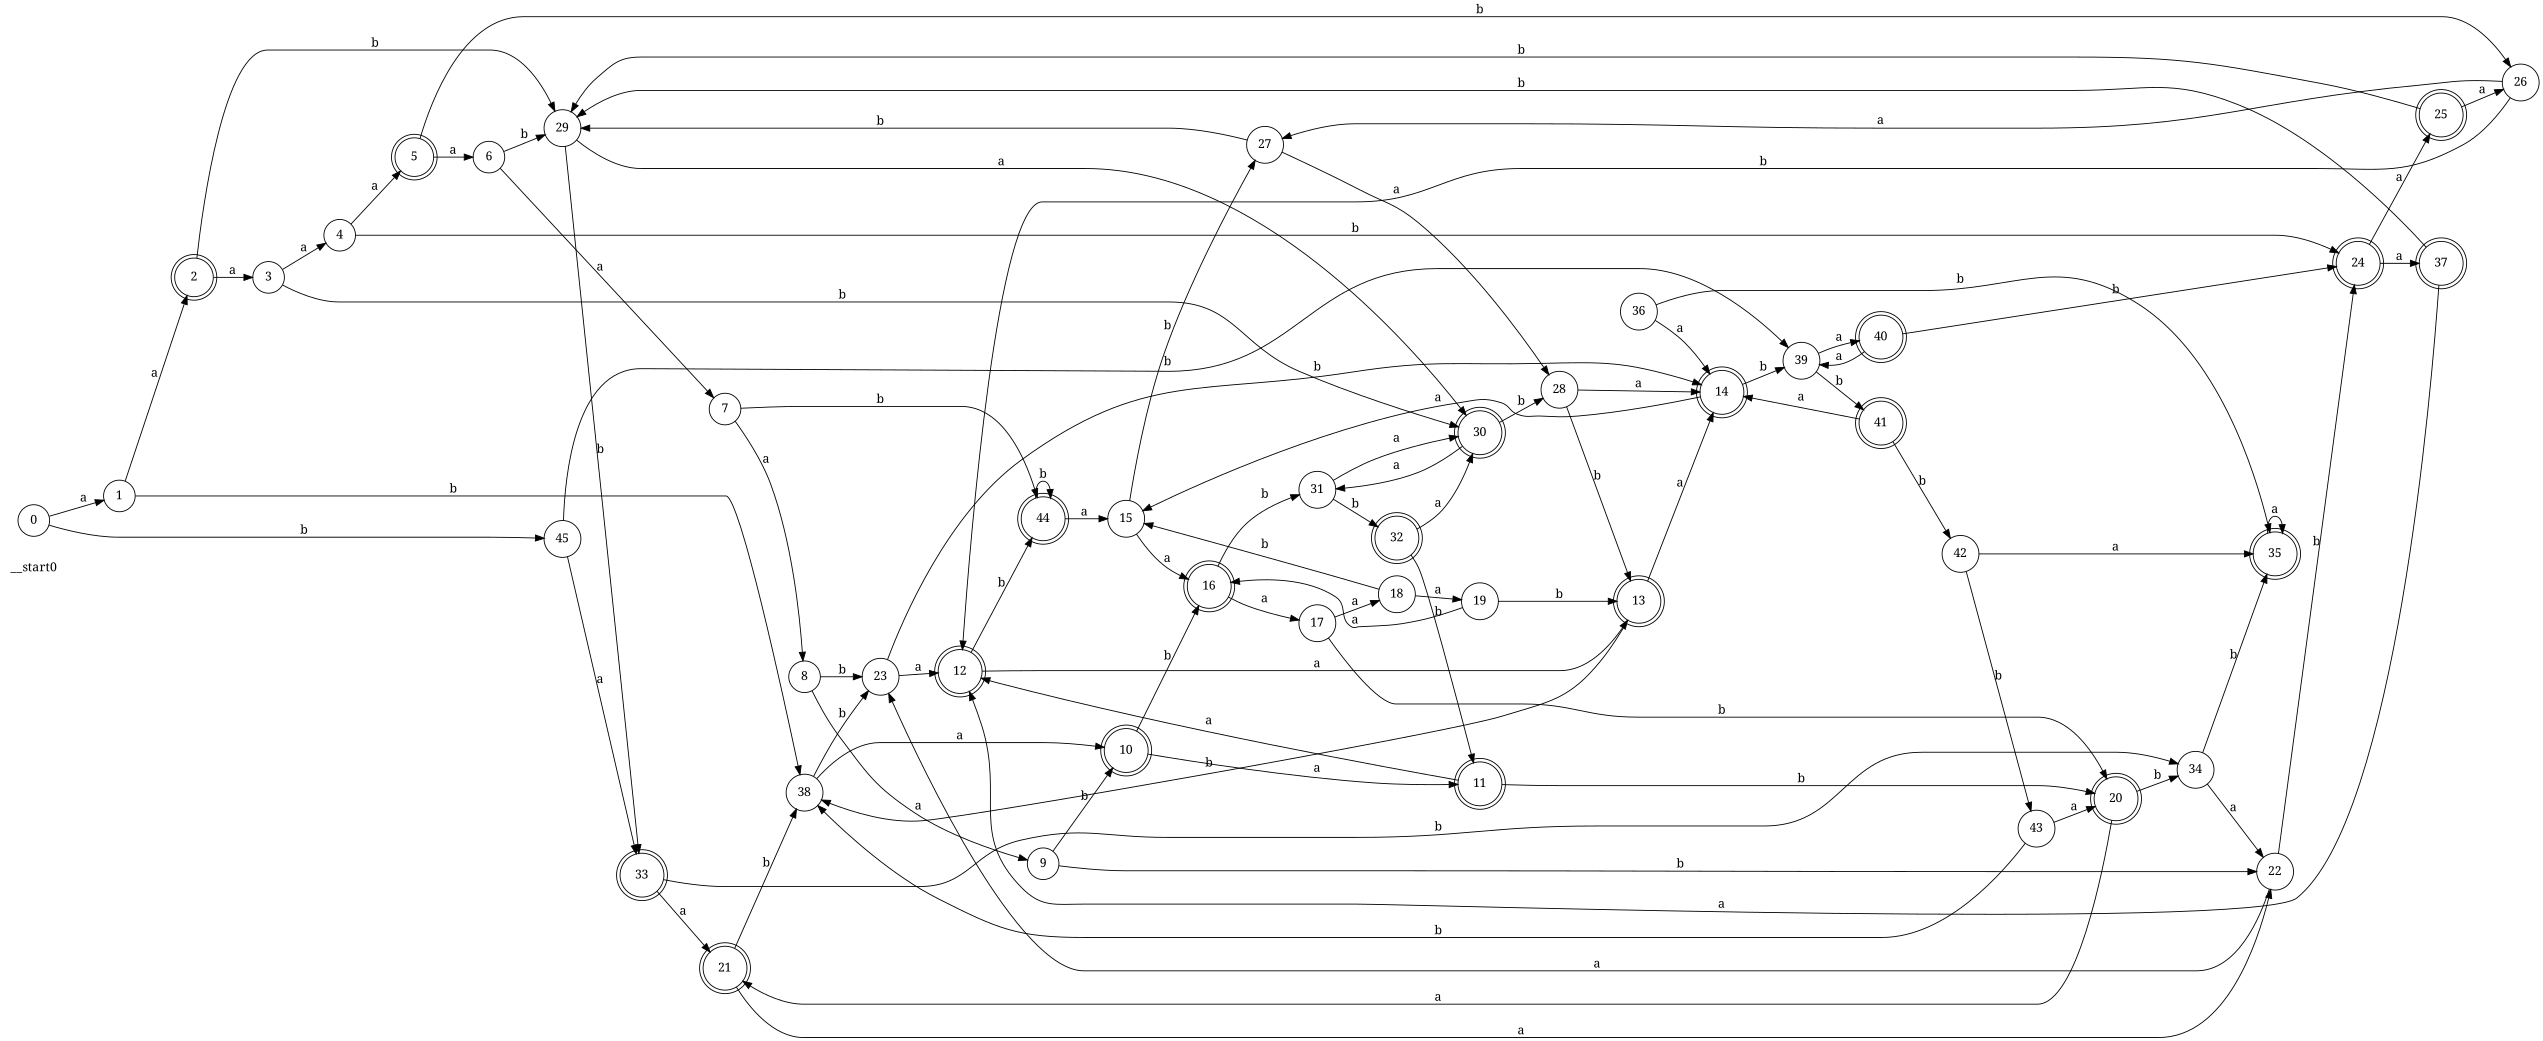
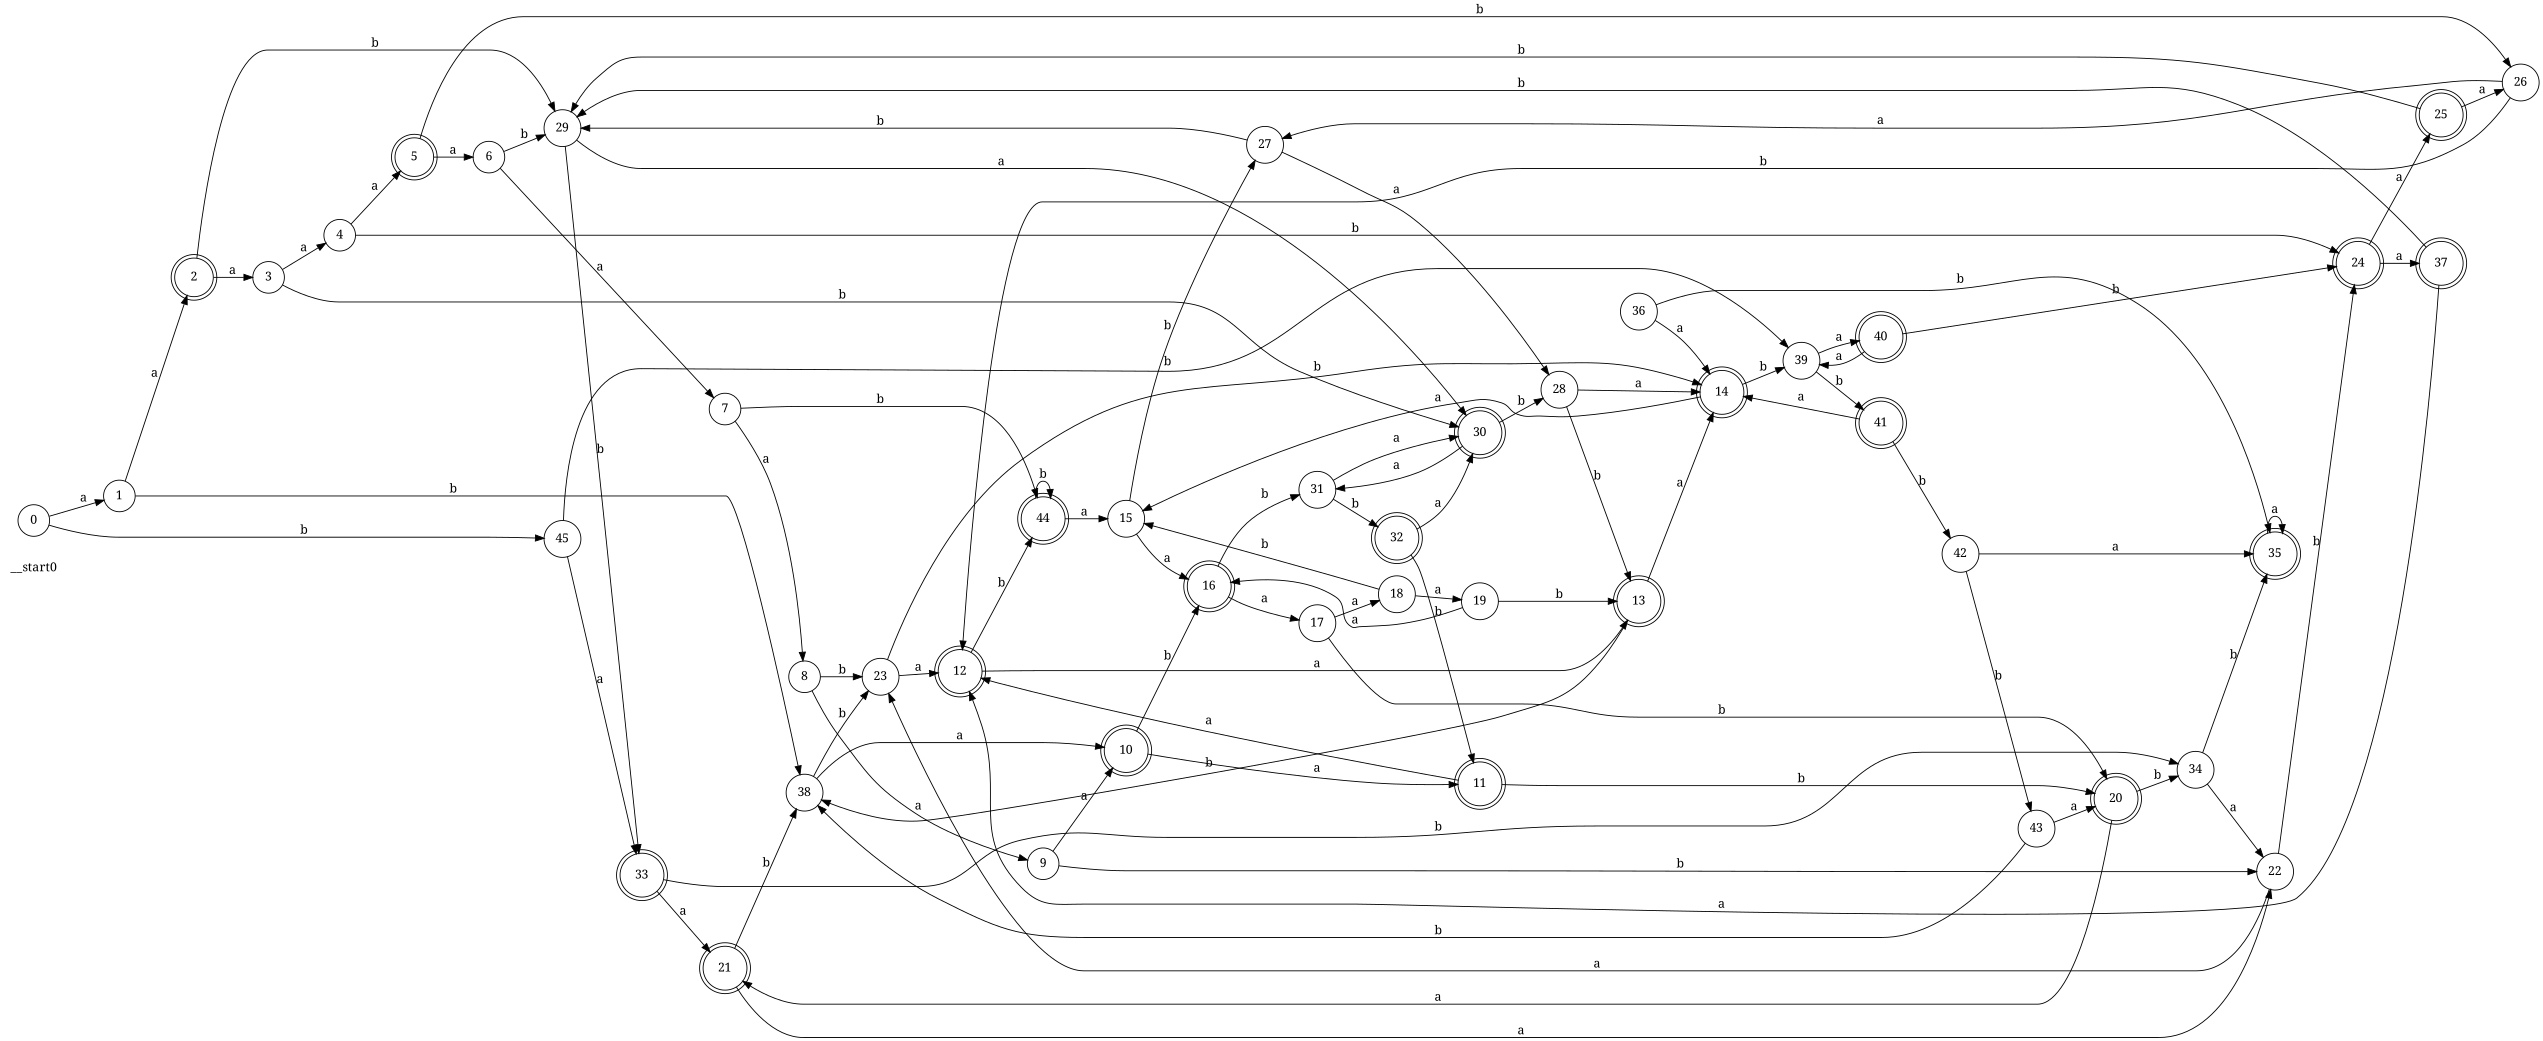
edge "9" -> "10": label "b" -> "a"
